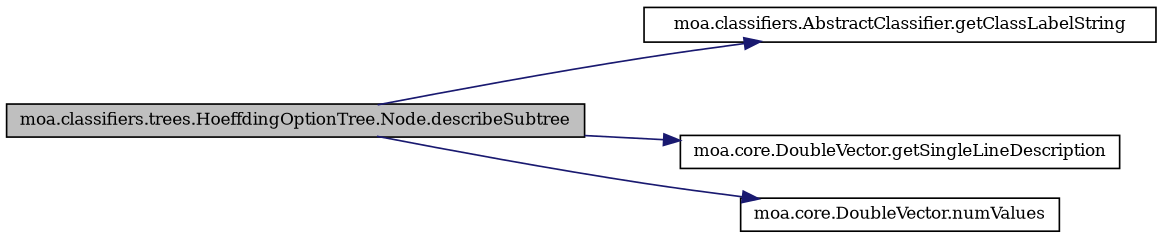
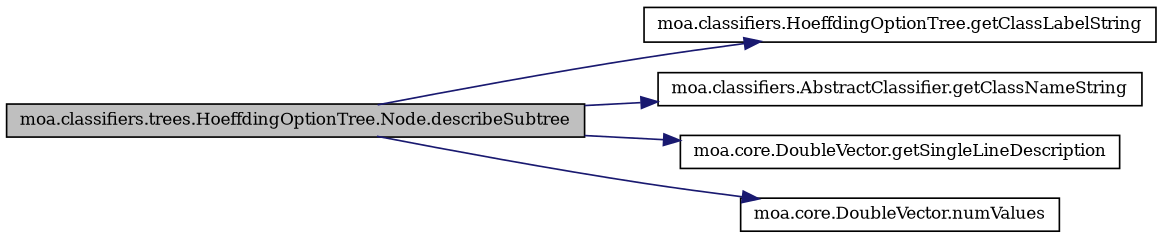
node "moa.classifiers.AbstractClassifier.getClassLabelString": label "moa.classifiers.AbstractClassifier.getClassLabelString" -> "moa.classifiers.HoeffdingOptionTree.getClassLabelString"
node "moa.classifiers.AbstractClassifier.getClassNameString": added
